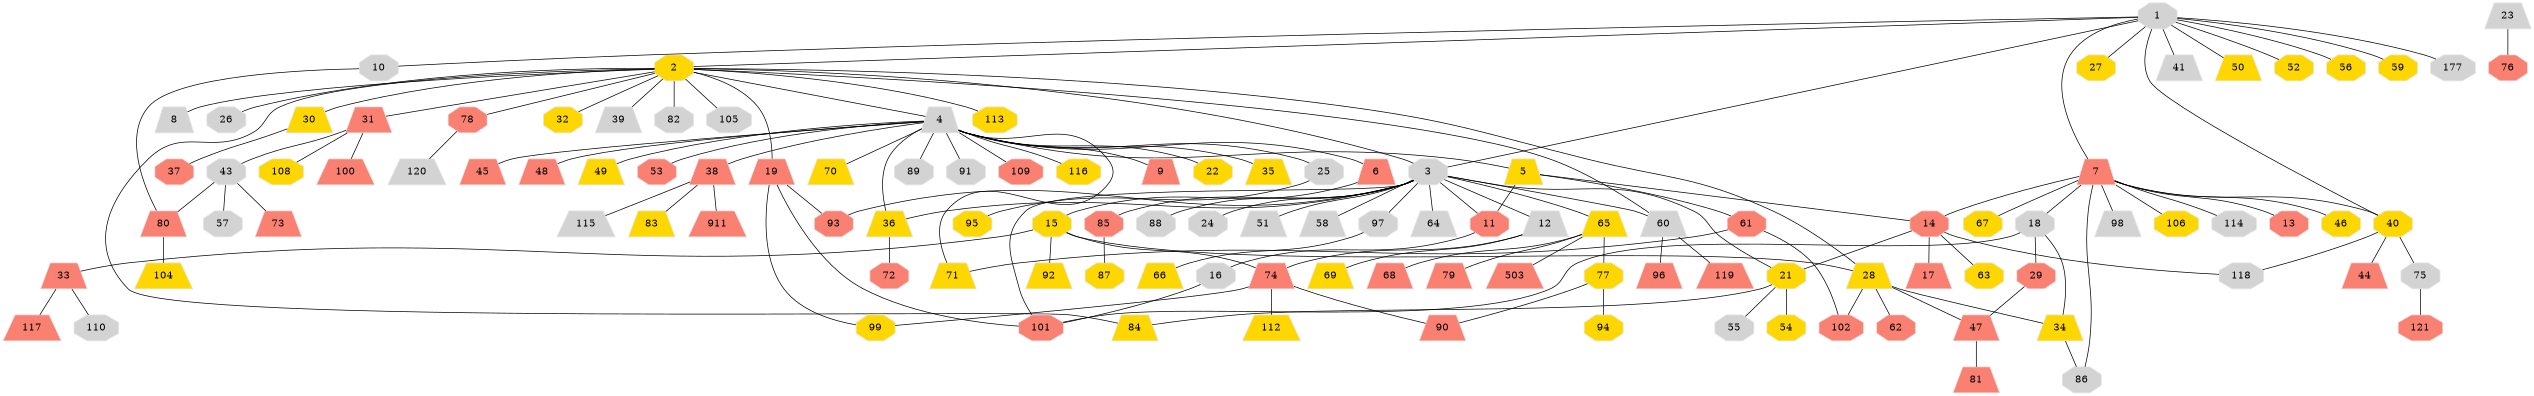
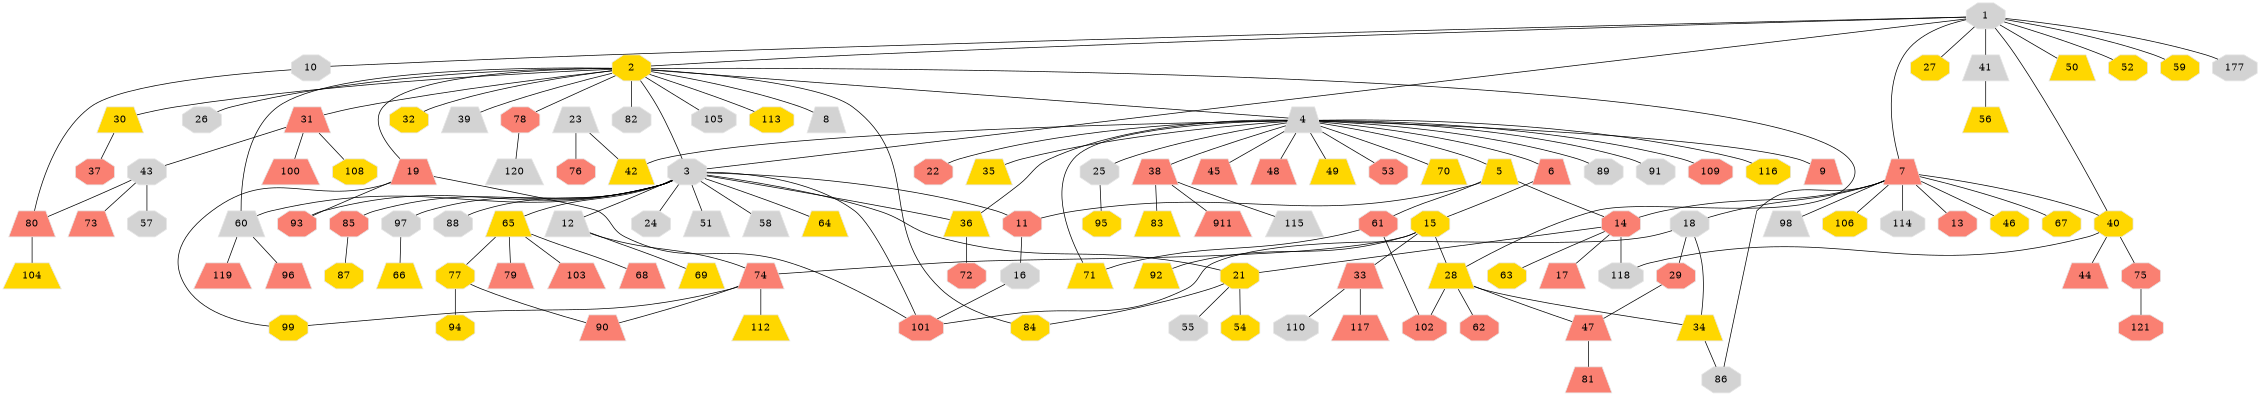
edge "1" -- "56": now "41" -- "56"
node "56": shape octagon -> trapezium
node "42": added
node "22": fillcolor gold -> salmon
node "64": fillcolor lightgrey -> gold
node "503": label "503" -> "103"
node "75": fillcolor lightgrey -> salmon
node "84": shape trapezium -> octagon
